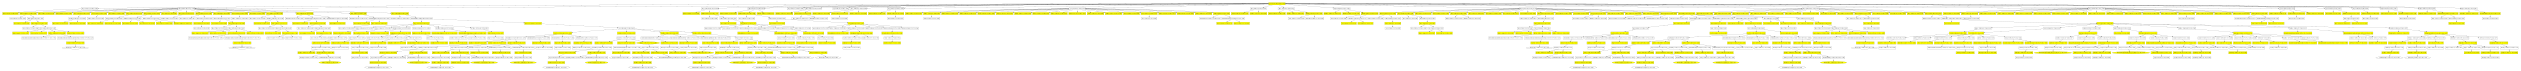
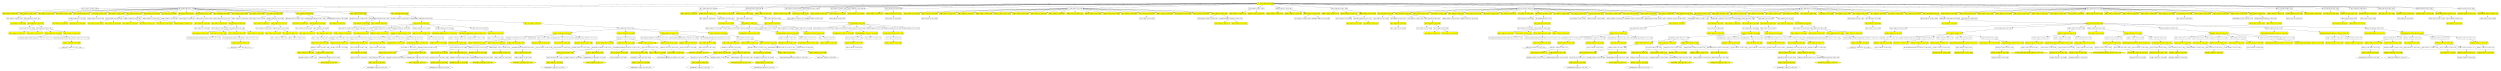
node "[8], V: -0.392, N: 1, P: 0.00, U: -0.387": removed
node "[58,57,55], V: 0.240, N: 1, P: 0.33, U: 0.000": removed
